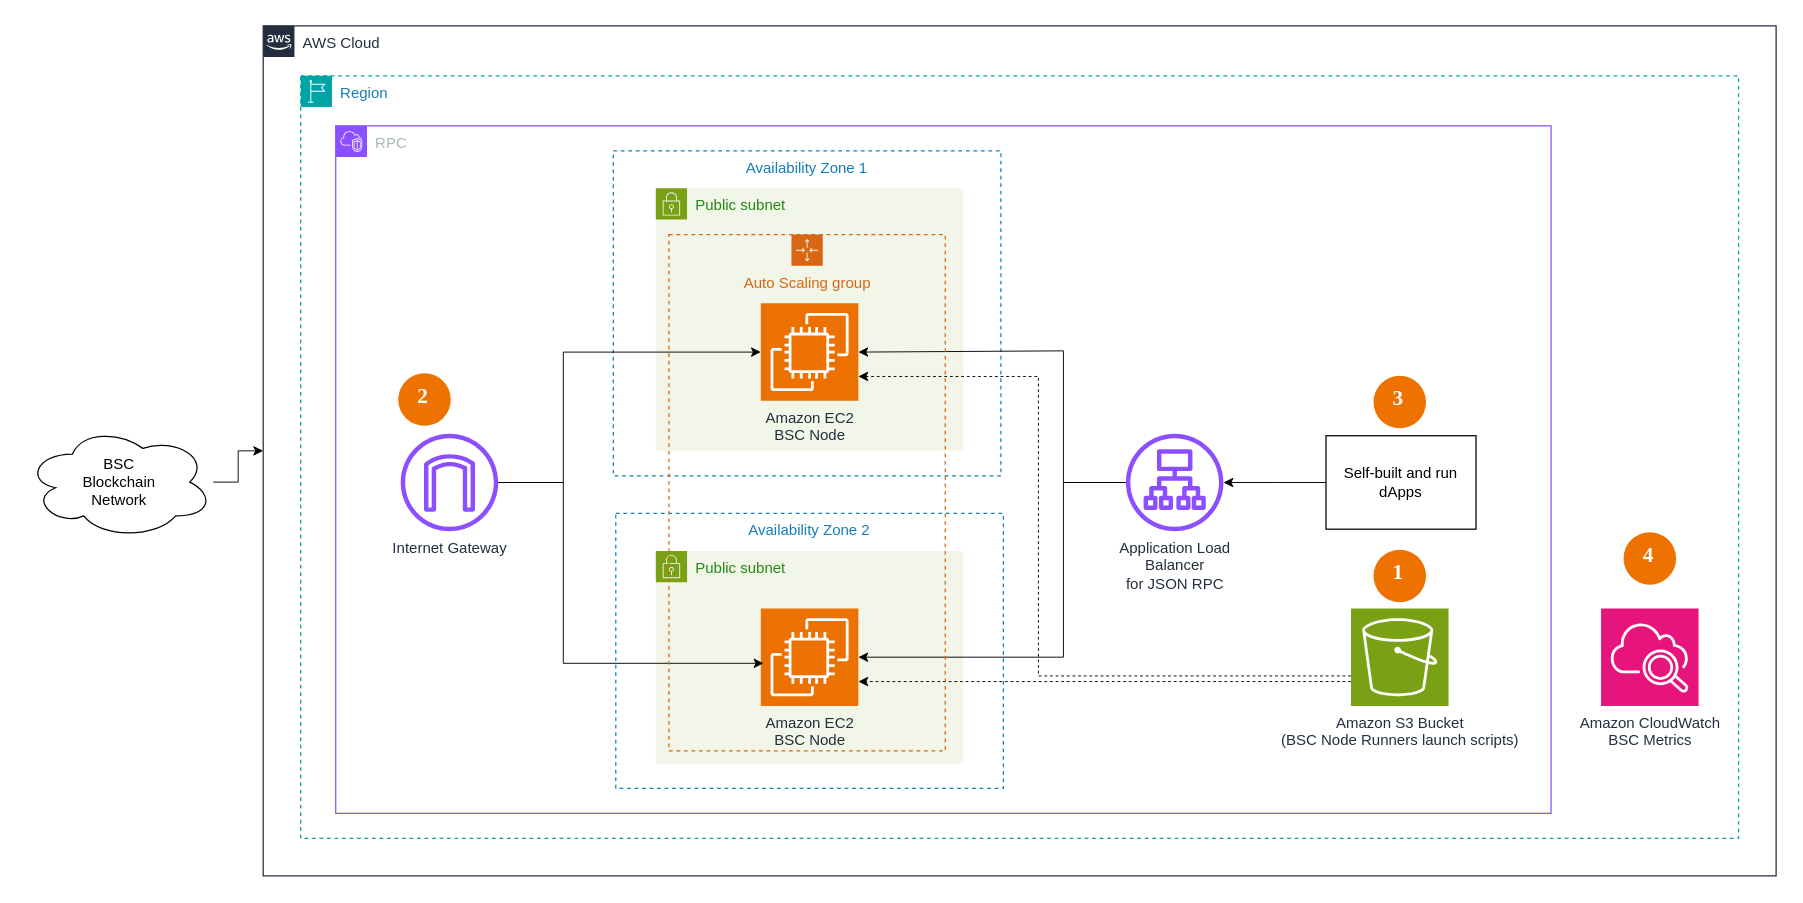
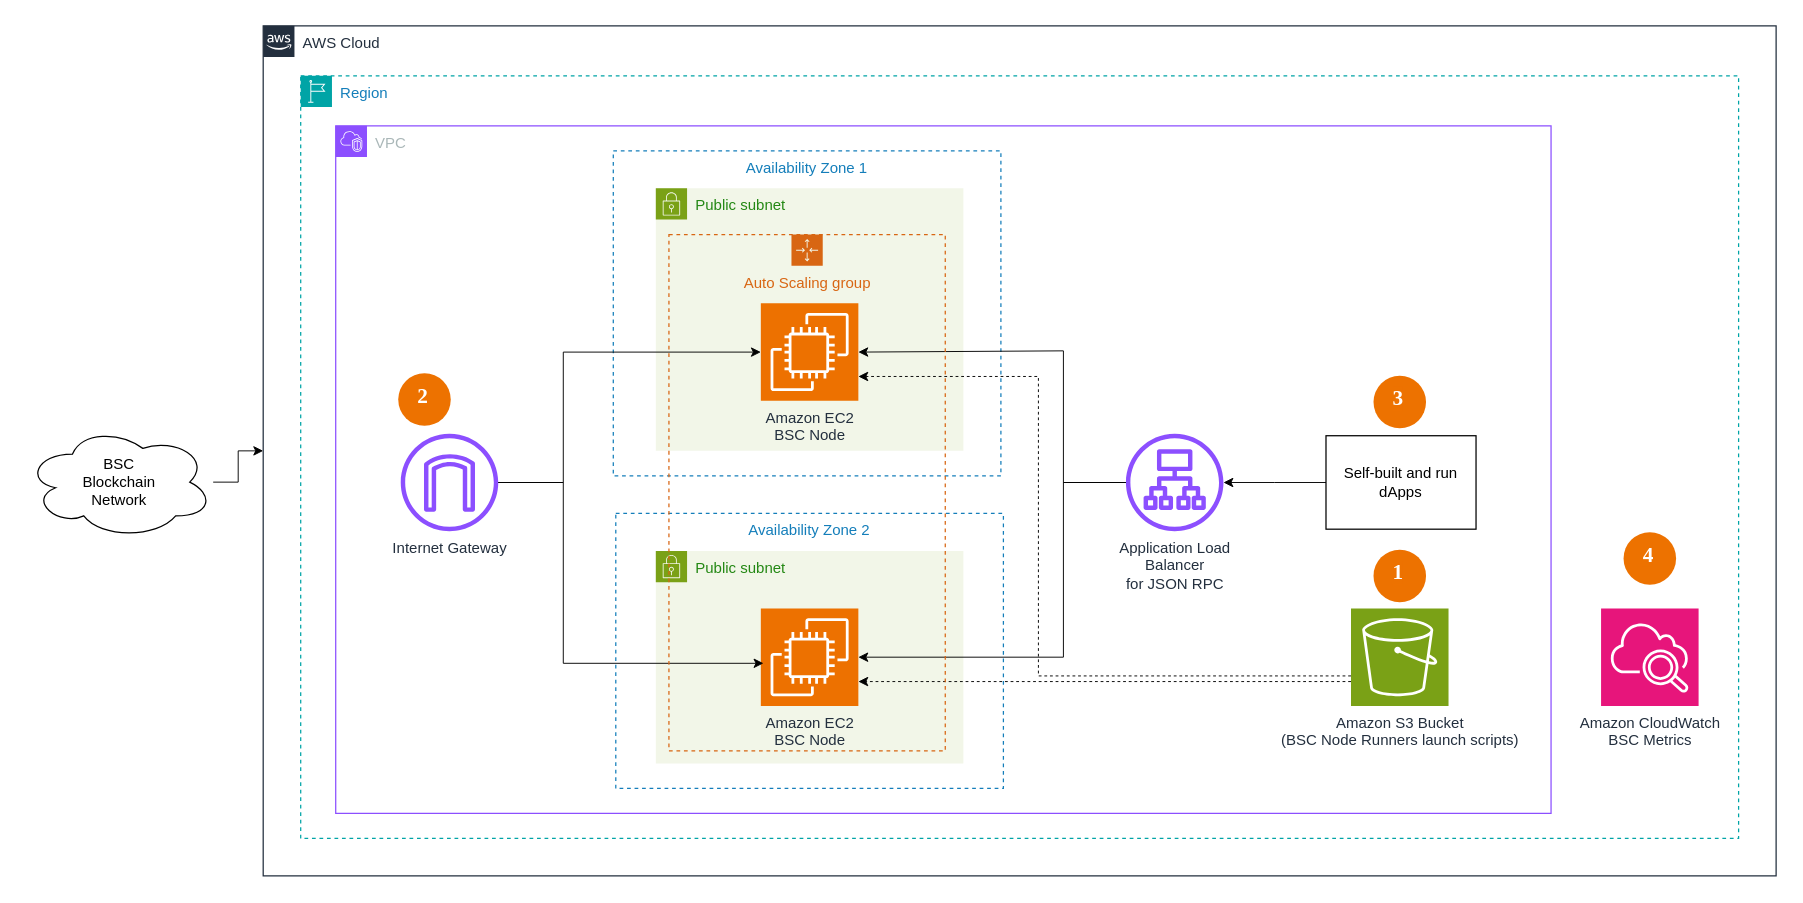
node "RPC": label "RPC" -> "VPC"
